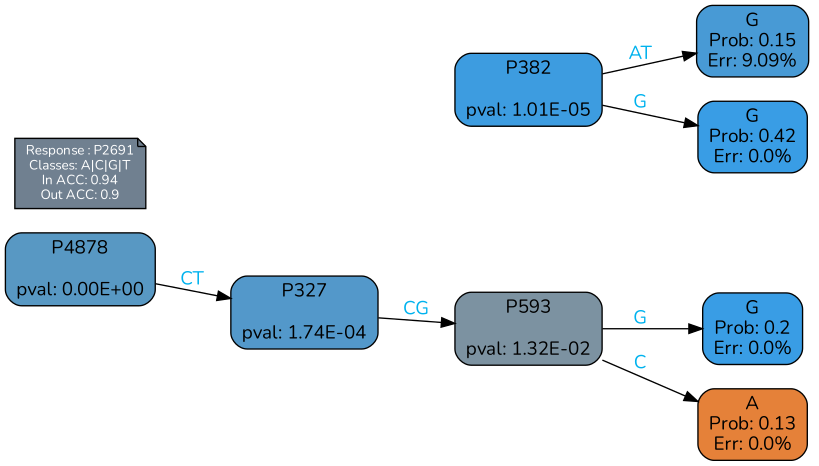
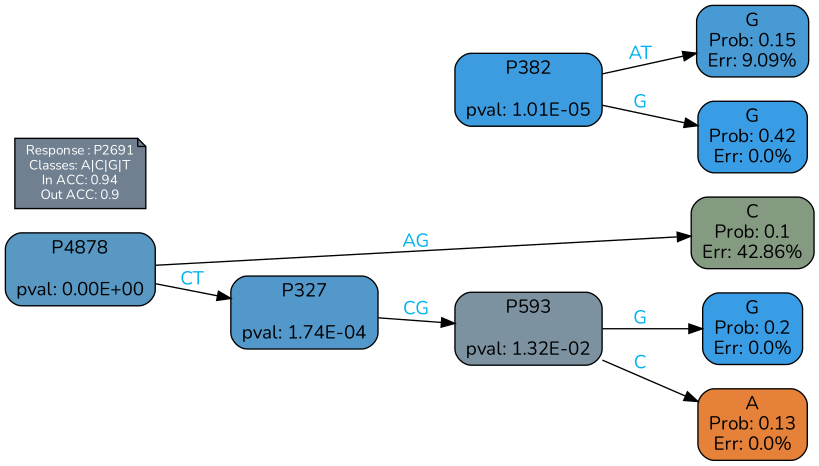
node "C Prob: 0.1 Err: 42.86%": added
